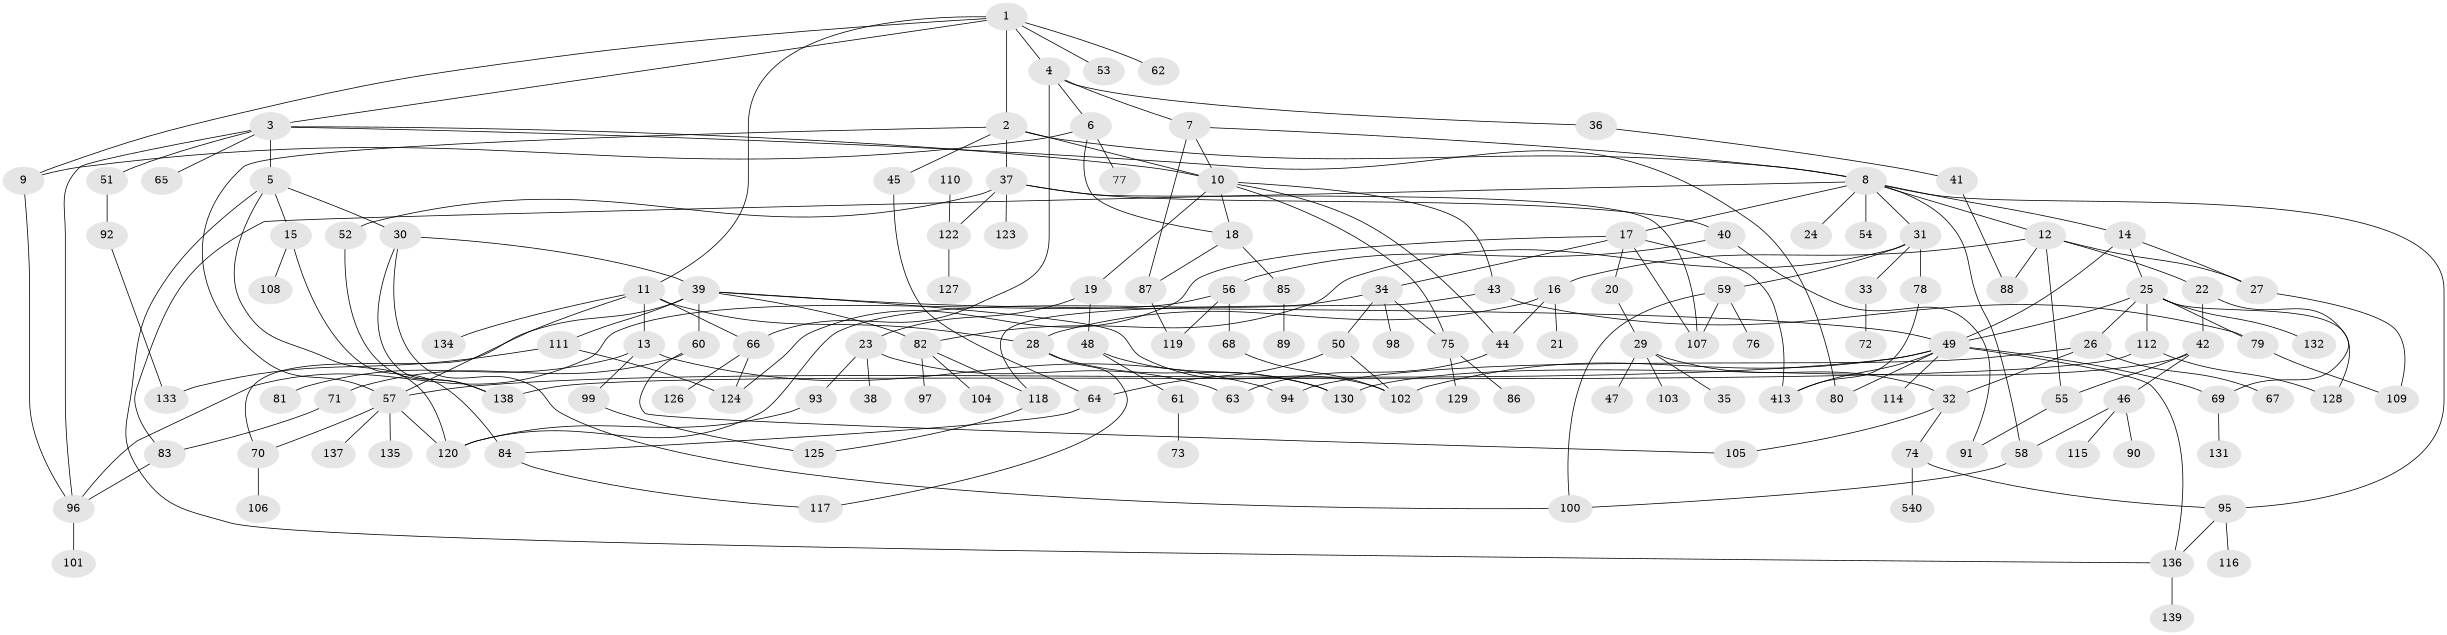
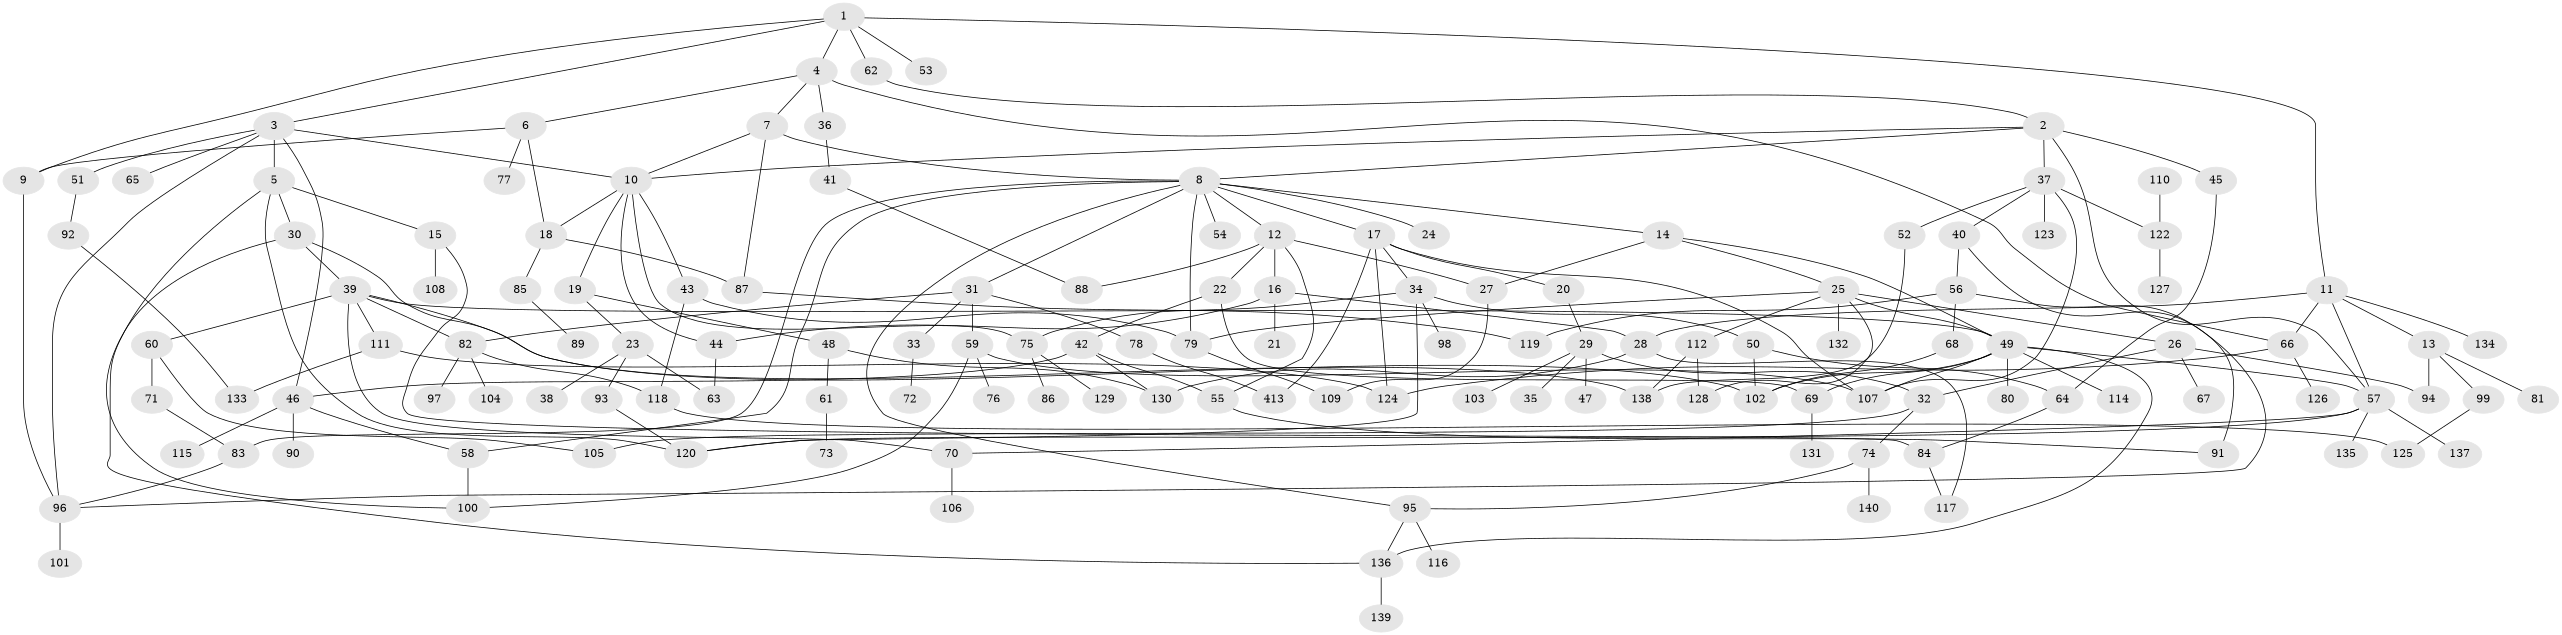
edge "1" -- "2": now "62" -- "2"
edge "3" -- "80": now "3" -- "46"
edge "8" -- "79": added
edge "49" -- "413": now "49" -- "107"
node "540": label "540" -> "140"
